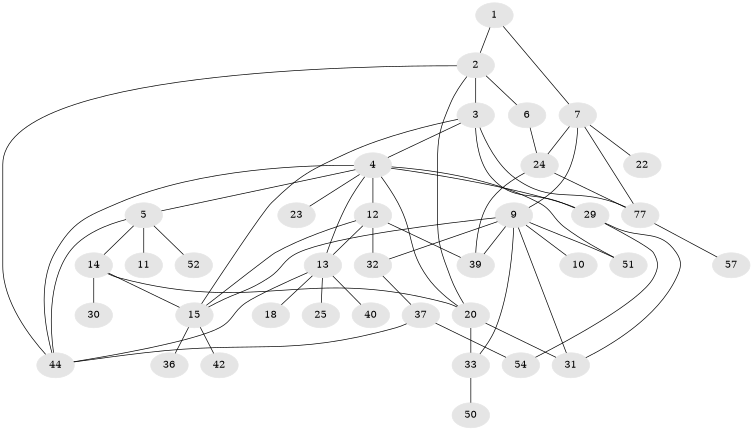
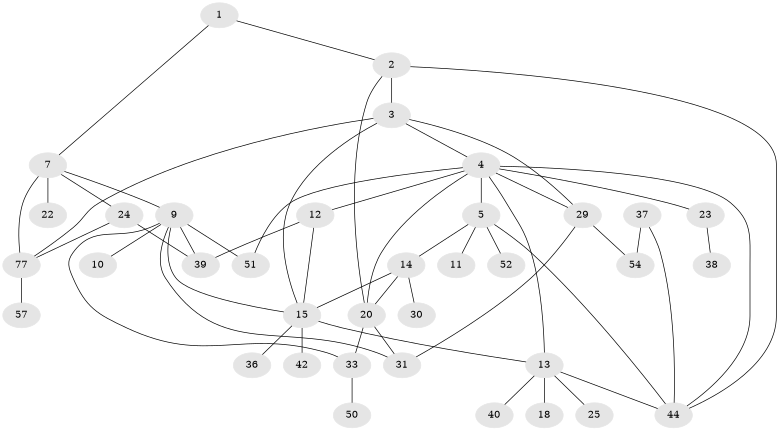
node "6": removed
edge "12" -- "13": now "15" -- "13"
node "32": removed
node "38": added
